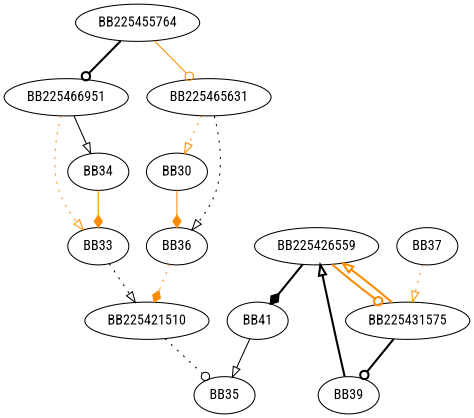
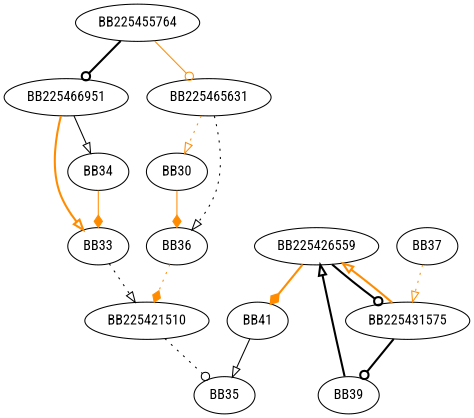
edge "BB225466951" -> "BB33": style dotted -> bold
edge "BB225426559" -> "BB41": color black -> darkorange
edge "BB225426559" -> "BB225431575": color darkorange -> black
